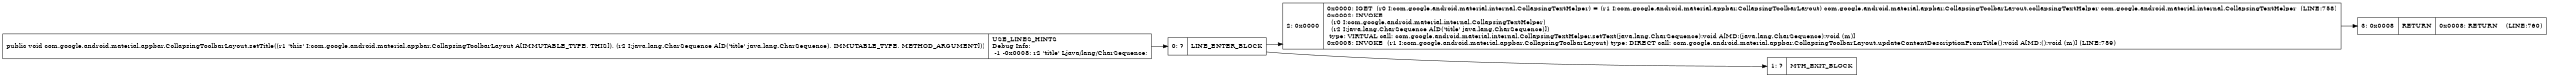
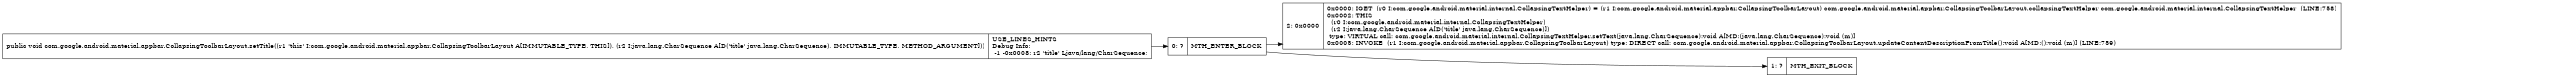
node "2: 0x0000": text "0x0002: INVOKE" -> "0x0002: THIS"
node "3: 0x0008": removed
node "0: ?": text "LINE_ENTER_BLOCK" -> "MTH_ENTER_BLOCK"
